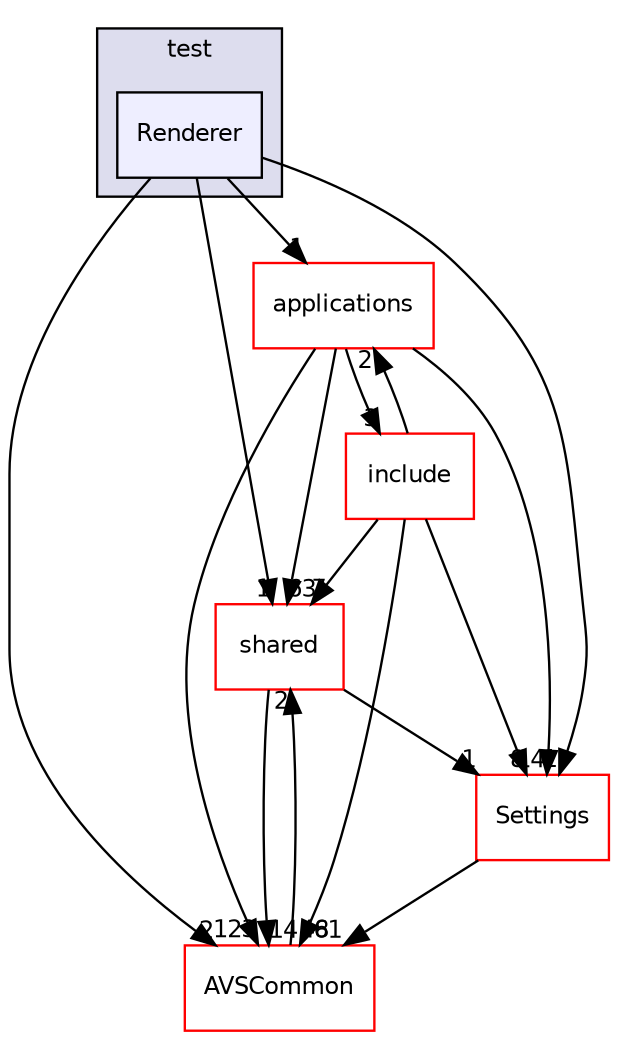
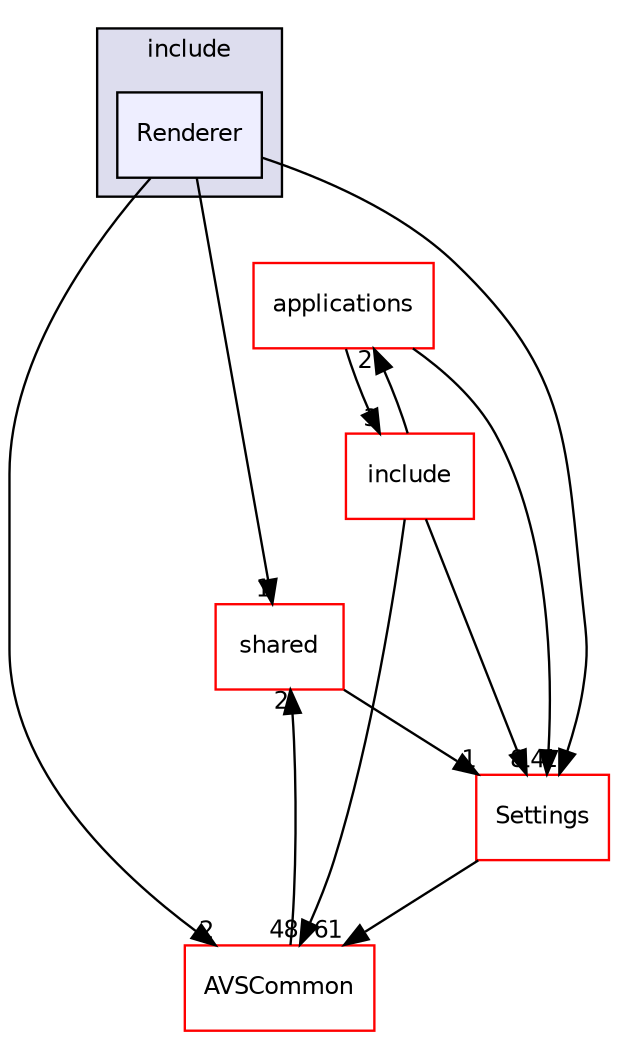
cluster "test": label "test" -> "include"
edge "Renderer" -> "applications": removed
edge "applications" -> "shared": removed
edge "include" -> "shared": removed
edge "applications" -> "AVSCommon": removed
edge "shared" -> "AVSCommon": removed
